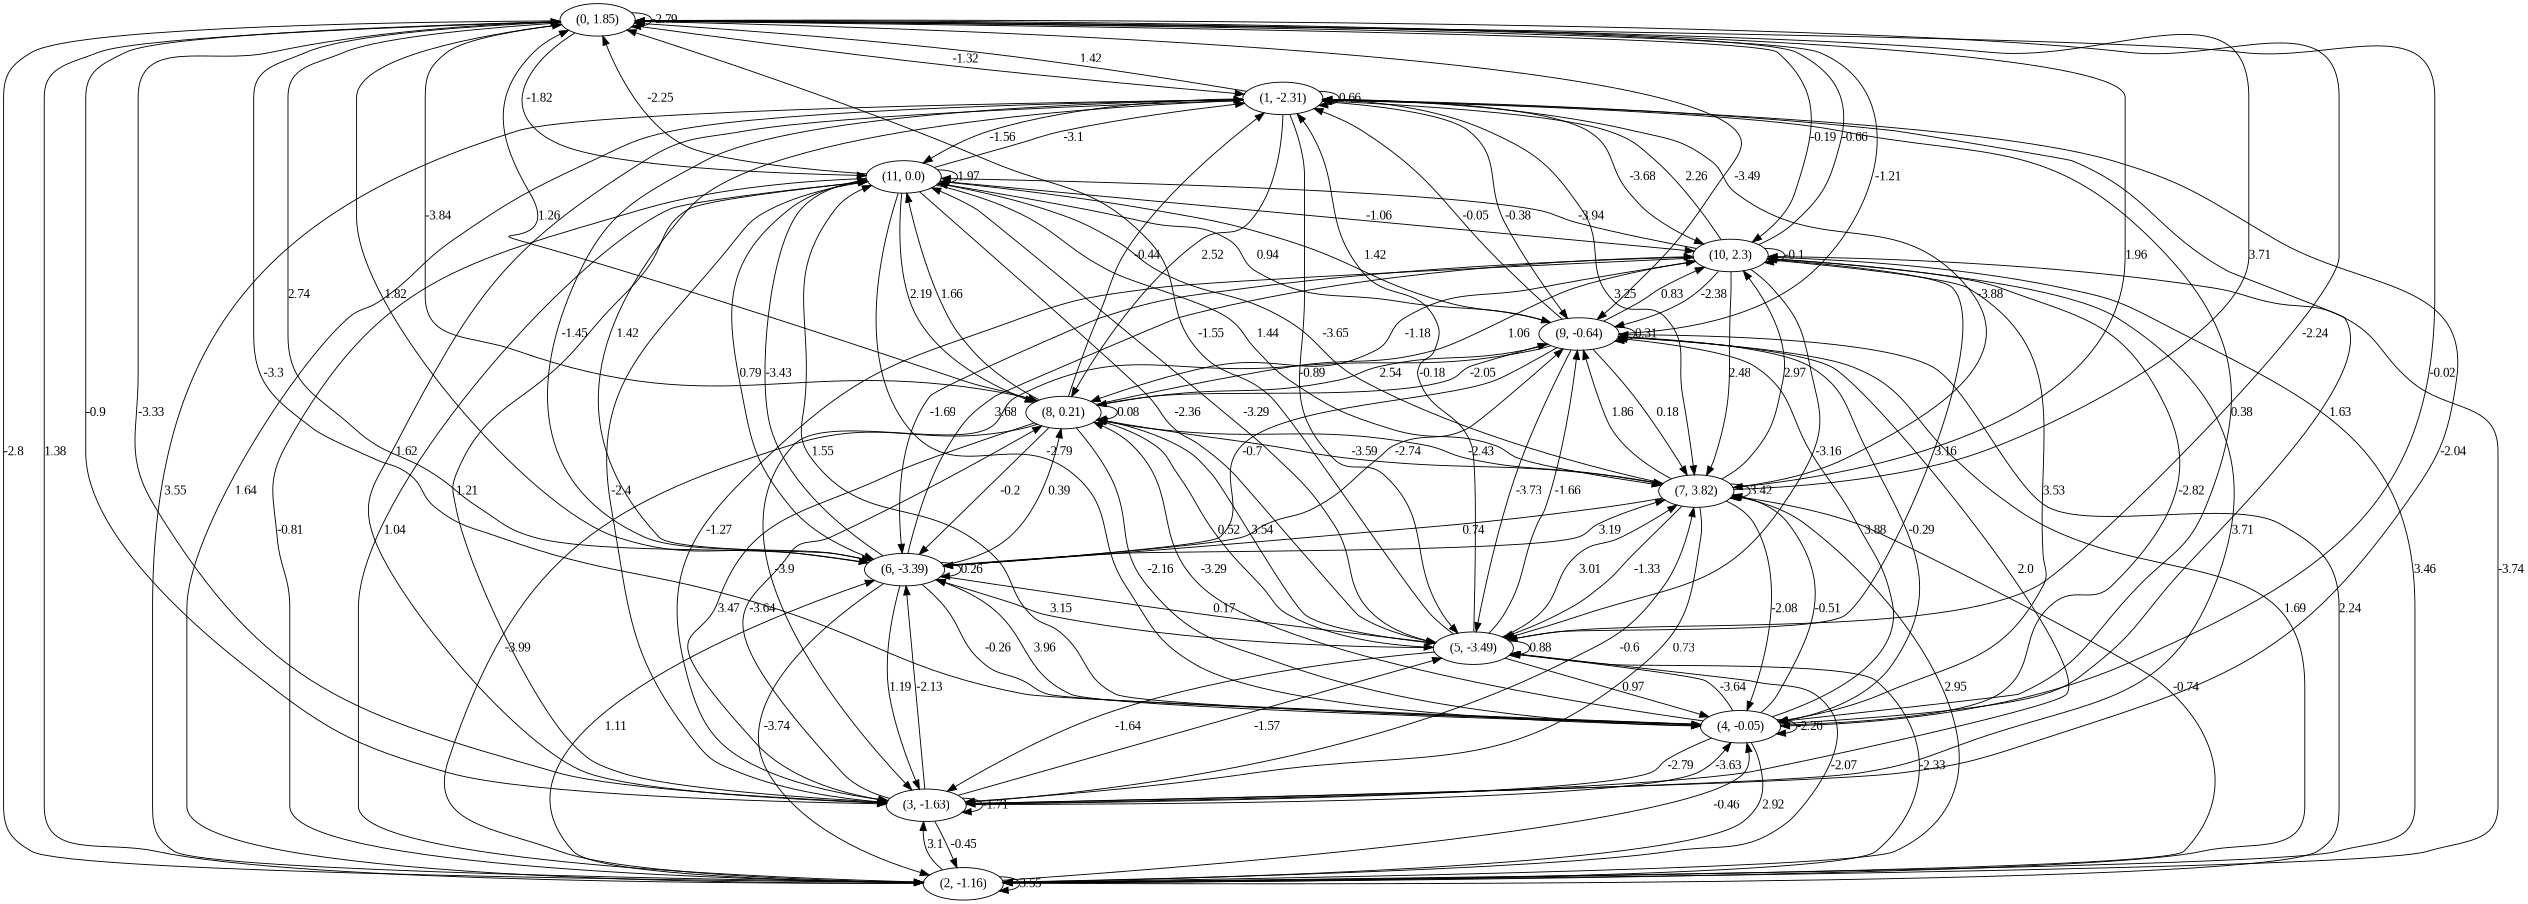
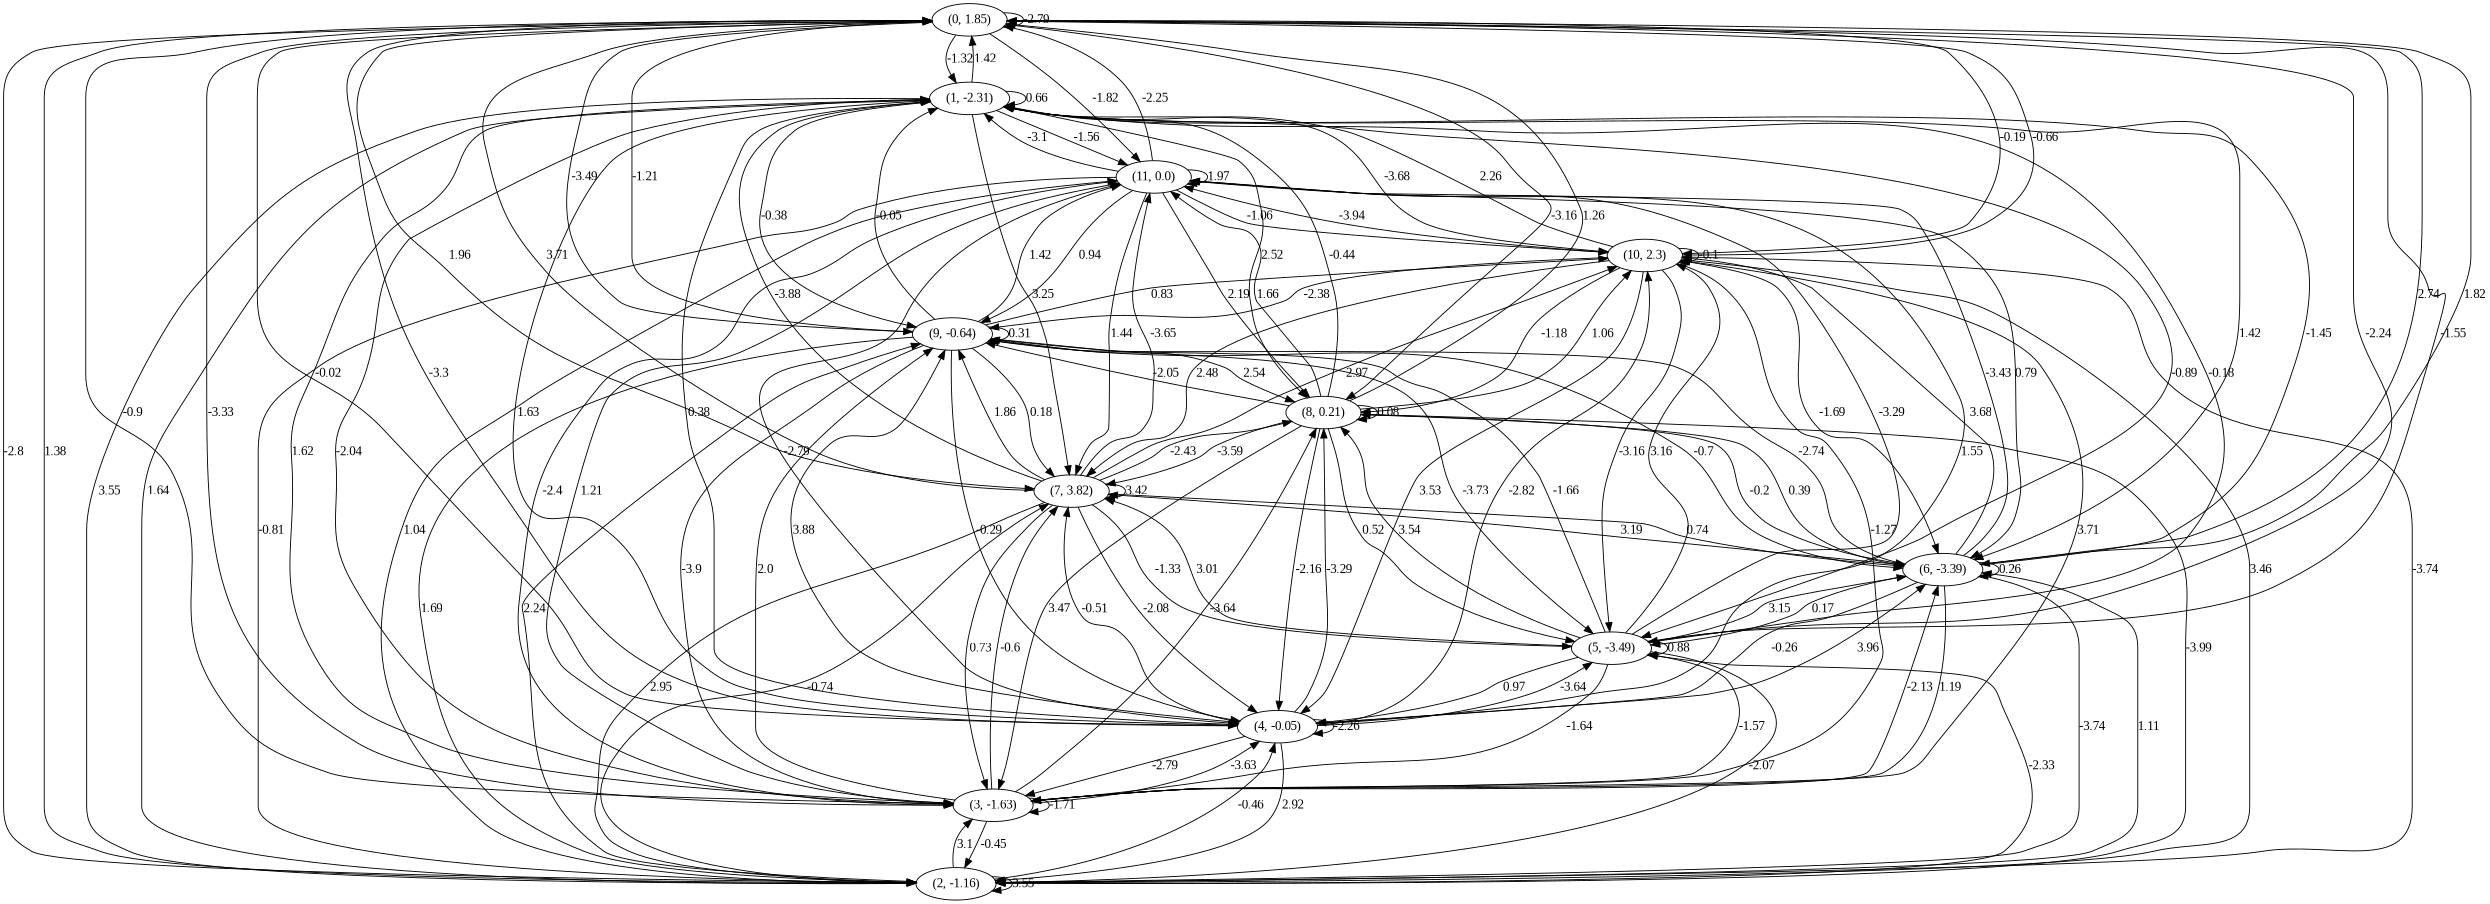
edge "(0, 1.85)" -> "(8, 0.21)": label "-3.84" -> "-3.16"
edge "(11, 0.0)" -> "(5, -3.49)": removed, label "-2.36"
